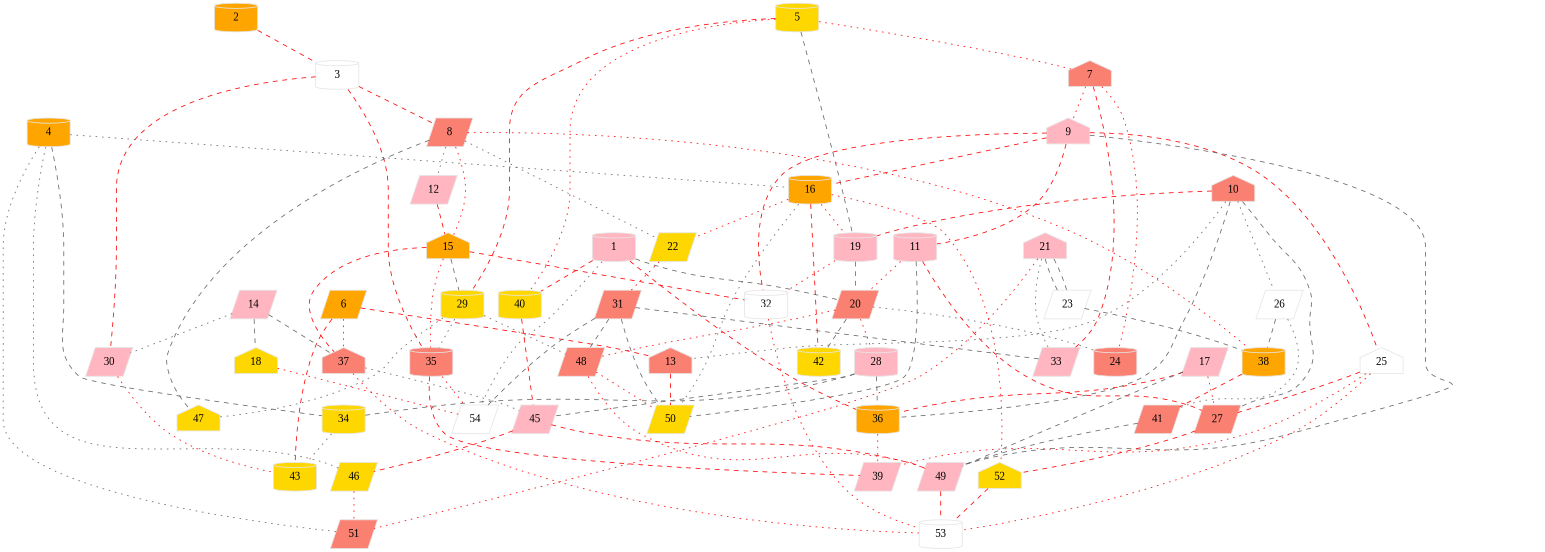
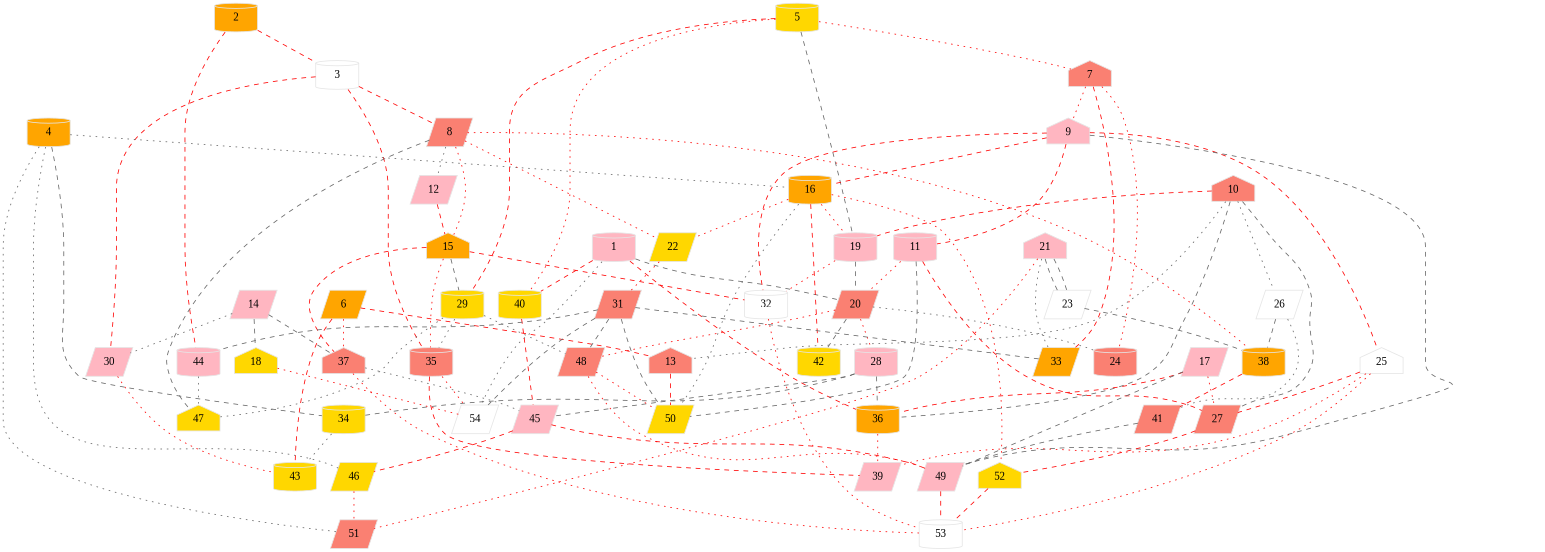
edge "8" -- "22": color gray40 -> red
node "44": added
node "33": fillcolor lightpink -> orange
